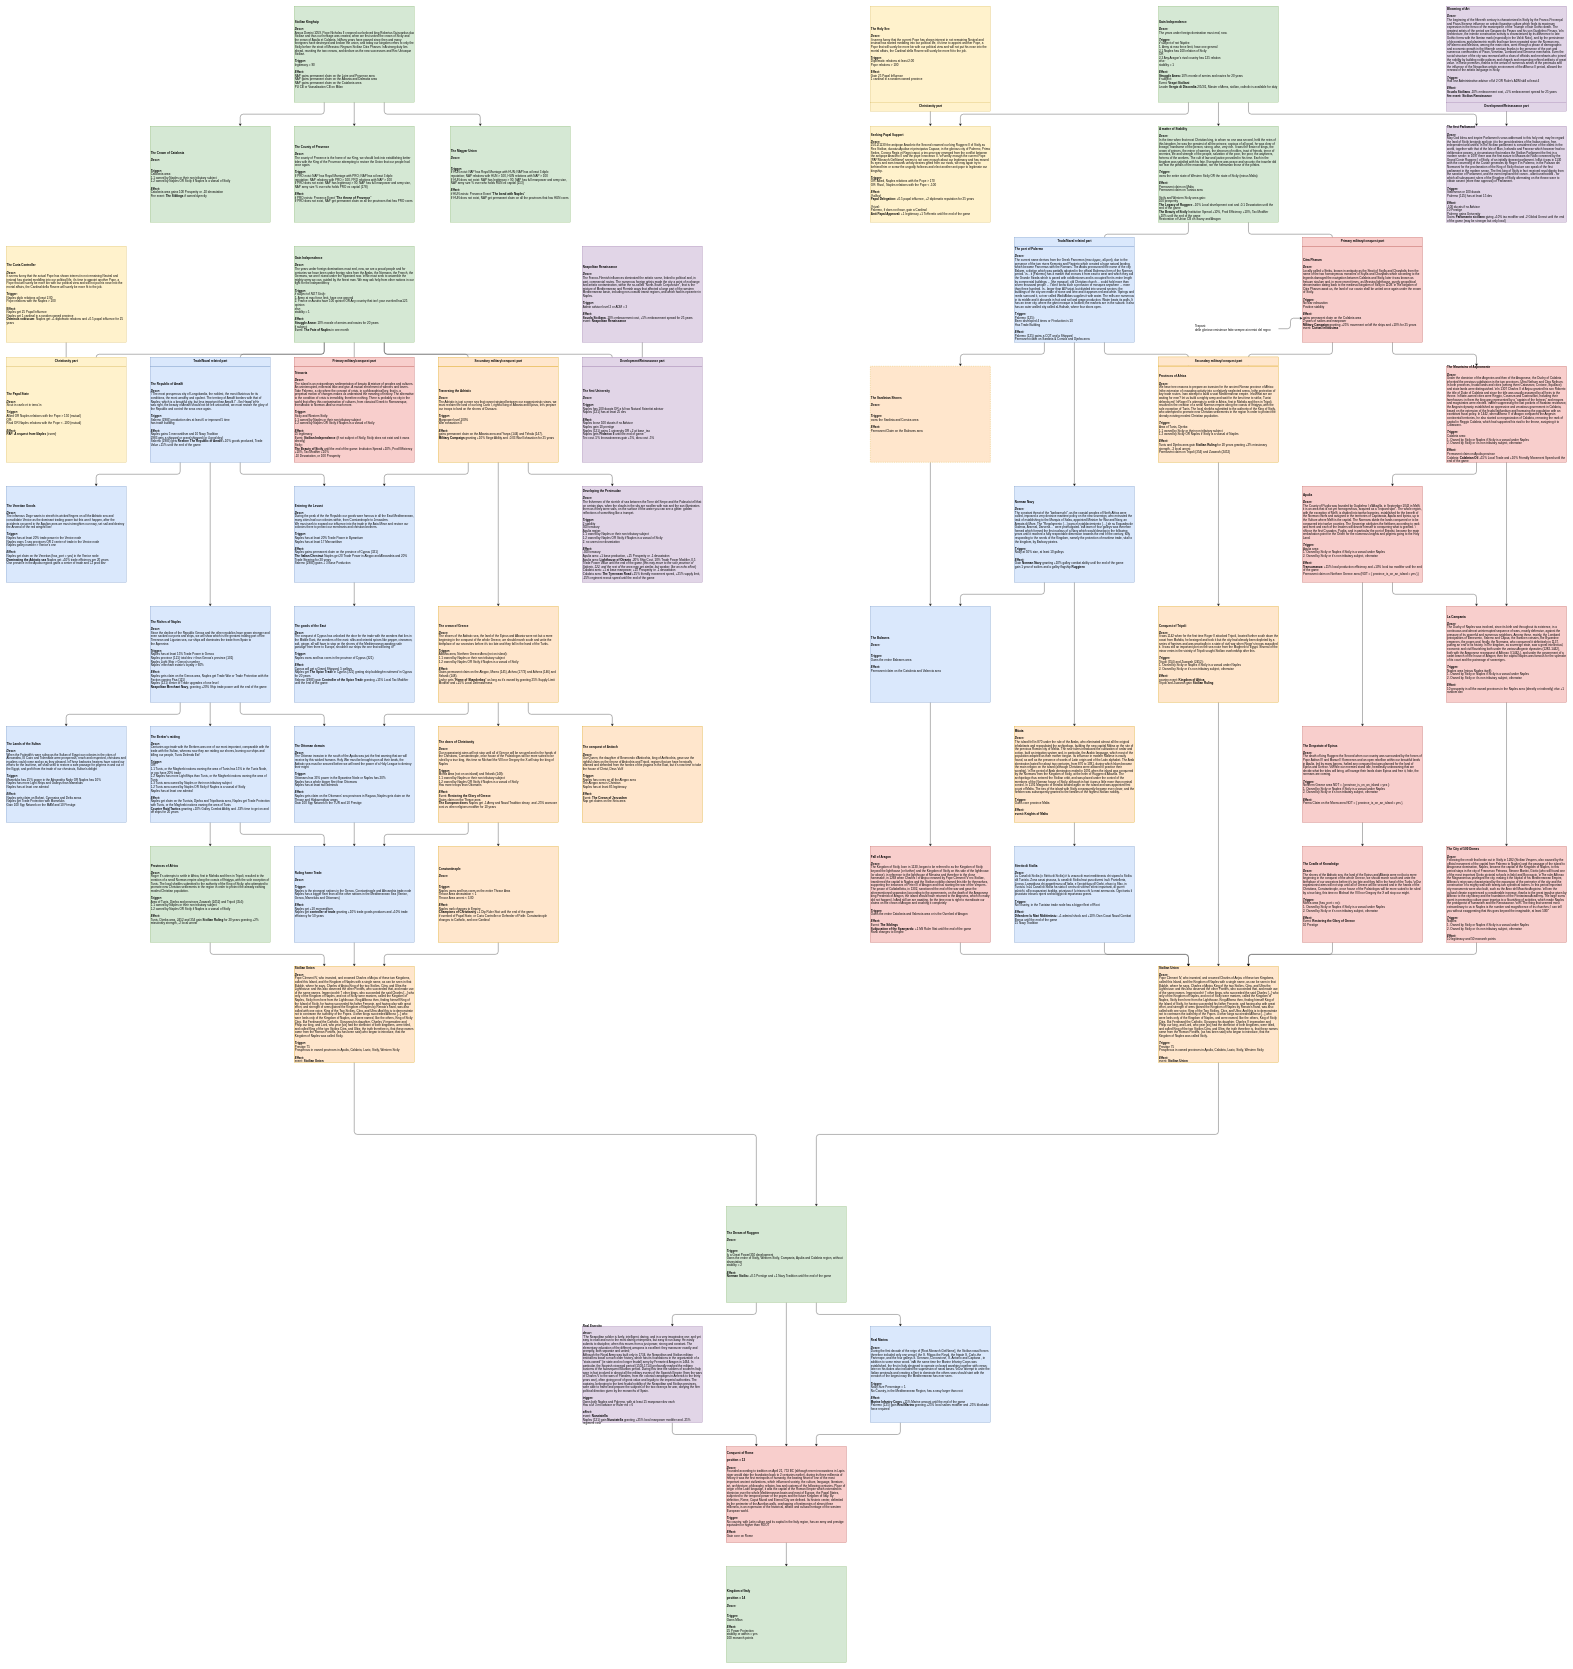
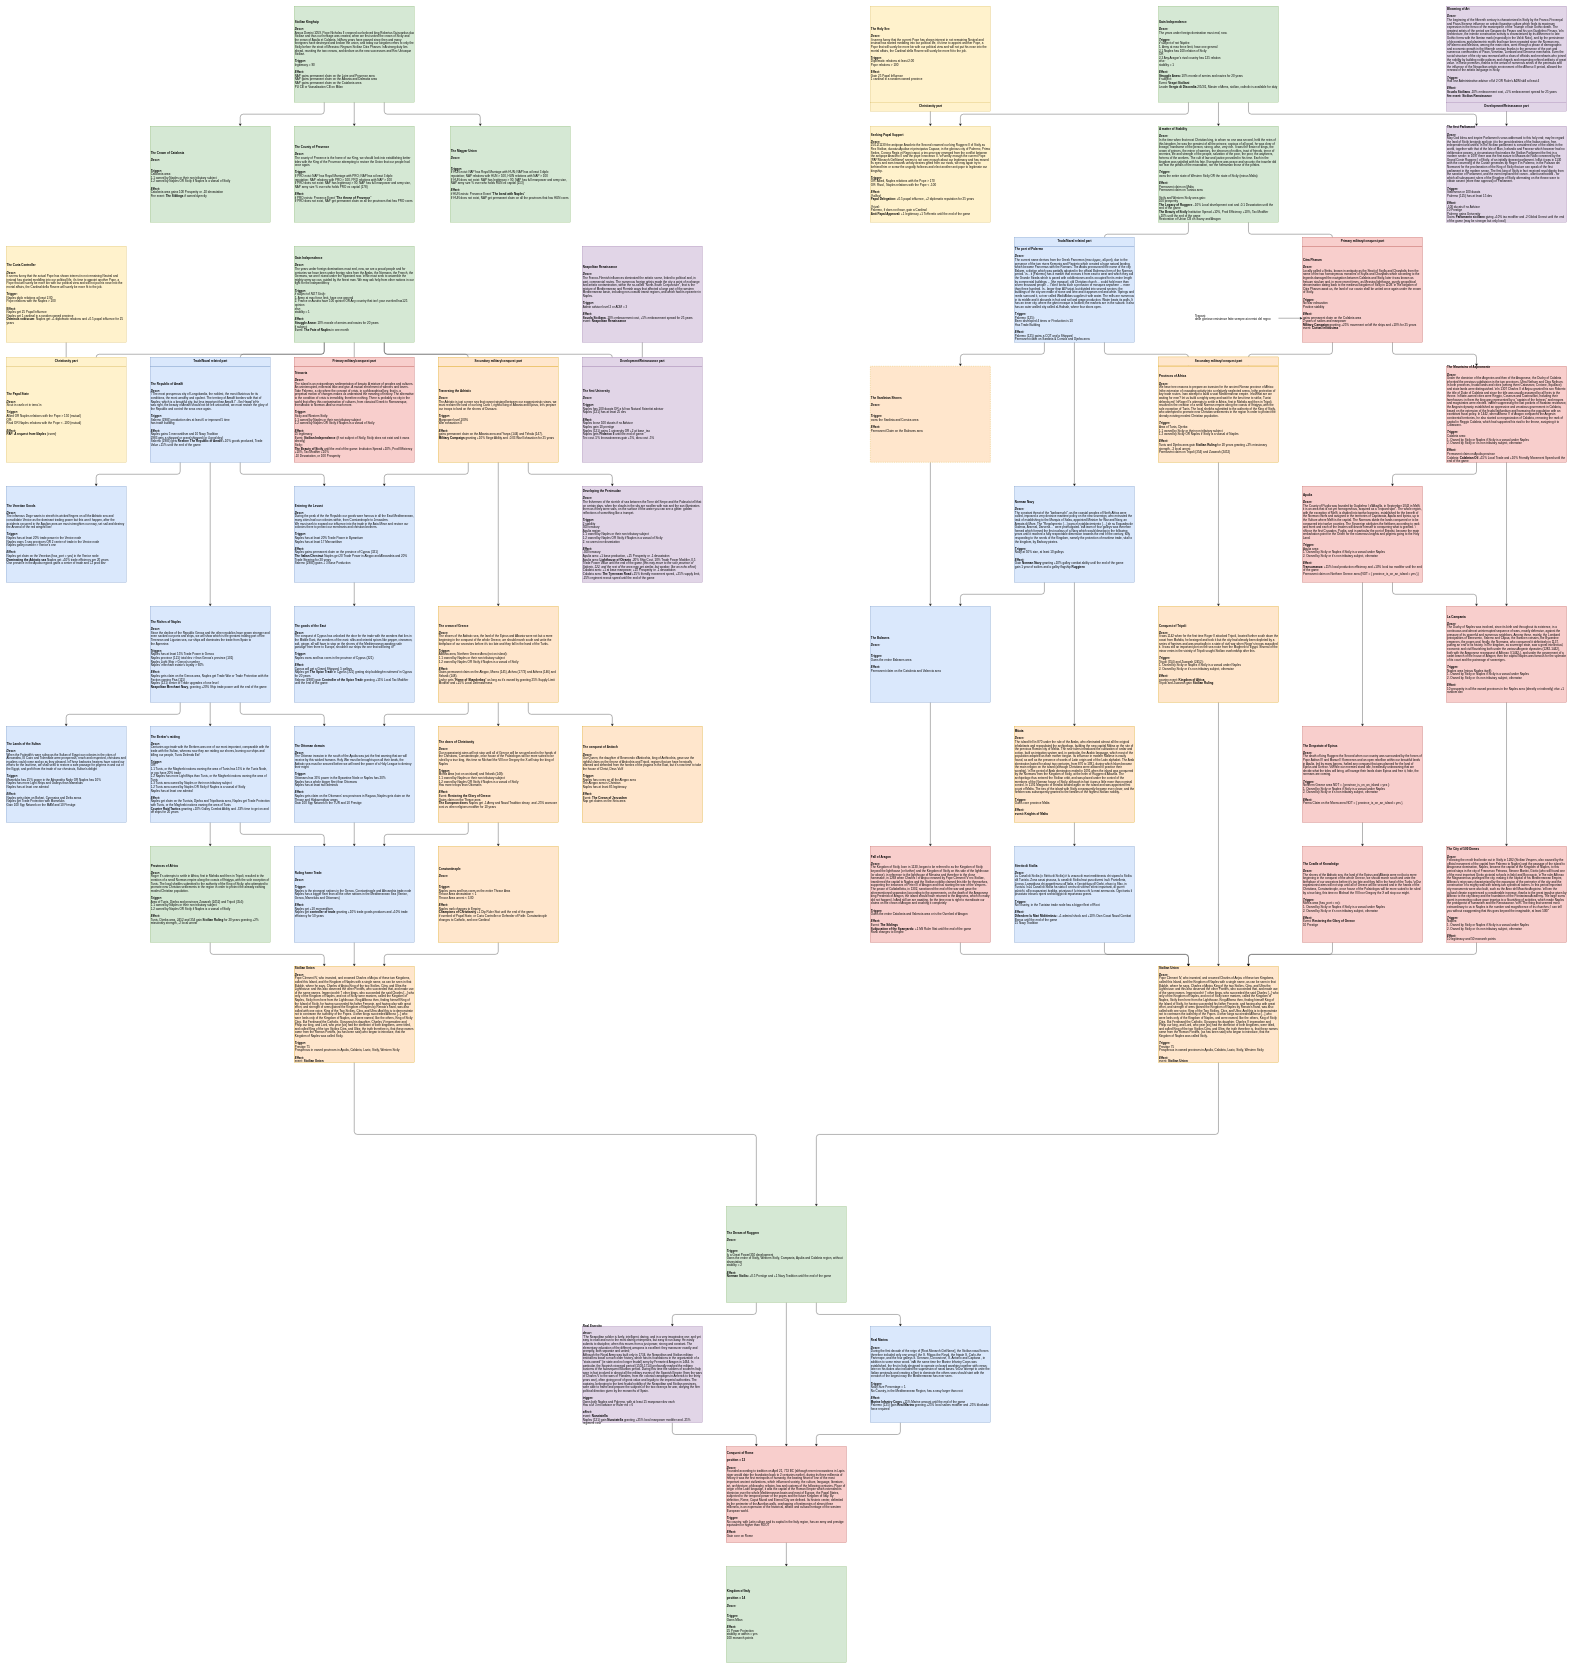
node "Trapani:delle gloriose resistenze fatte sempre ai nemici del regno": moved (1236, 329) -> (1236, 318)
